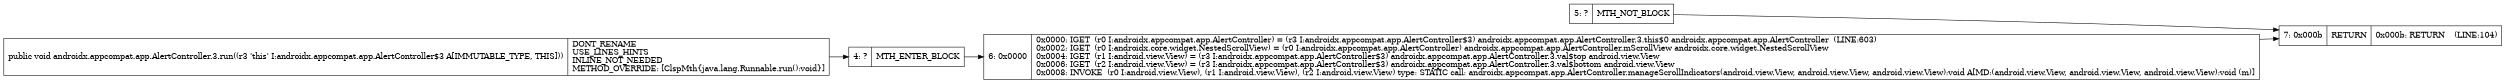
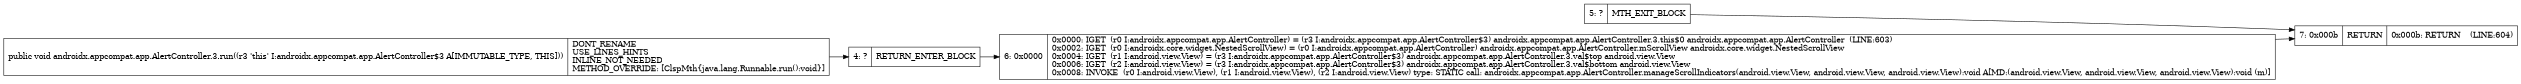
node "5: ?": text "MTH_NOT_BLOCK" -> "MTH_EXIT_BLOCK"
node "7: 0x000b": text "0x000b: RETURN    (LINE:104)" -> "0x000b: RETURN    (LINE:604)"
node "4: ?": text "MTH_ENTER_BLOCK" -> "RETURN_ENTER_BLOCK"
